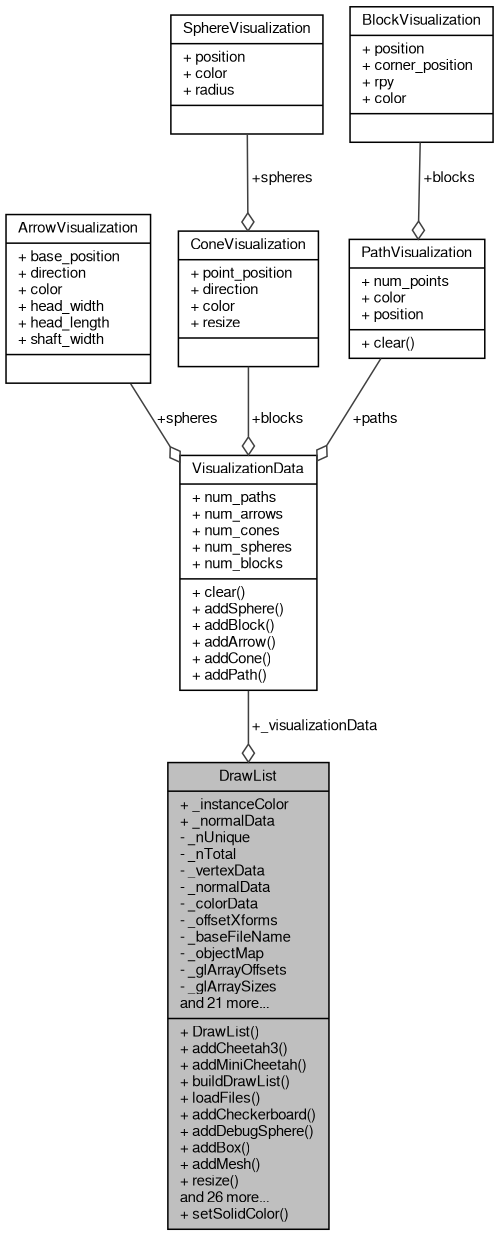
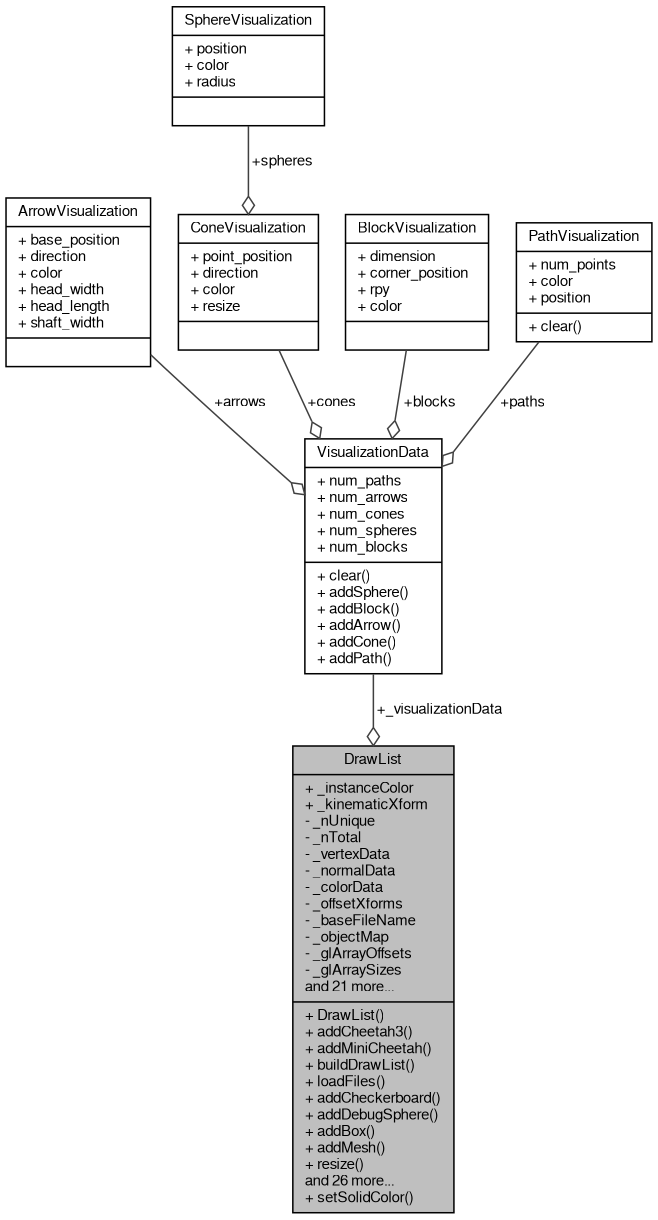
node "BlockVisualization": text "+ position" -> "+ dimension"
edge "BlockVisualization" -> "PathVisualization": now "BlockVisualization" -> "VisualizationData"
edge "ArrowVisualization" -> "VisualizationData": label " +spheres" -> " +arrows"
edge "ConeVisualization" -> "VisualizationData": label " +blocks" -> " +cones"
node "DrawList": text "+ _normalData" -> "+ _kinematicXform"
